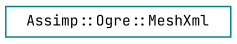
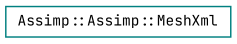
node "Assimp::Ogre::MeshXml": label "Assimp::Ogre::MeshXml" -> "Assimp::Assimp::MeshXml"
